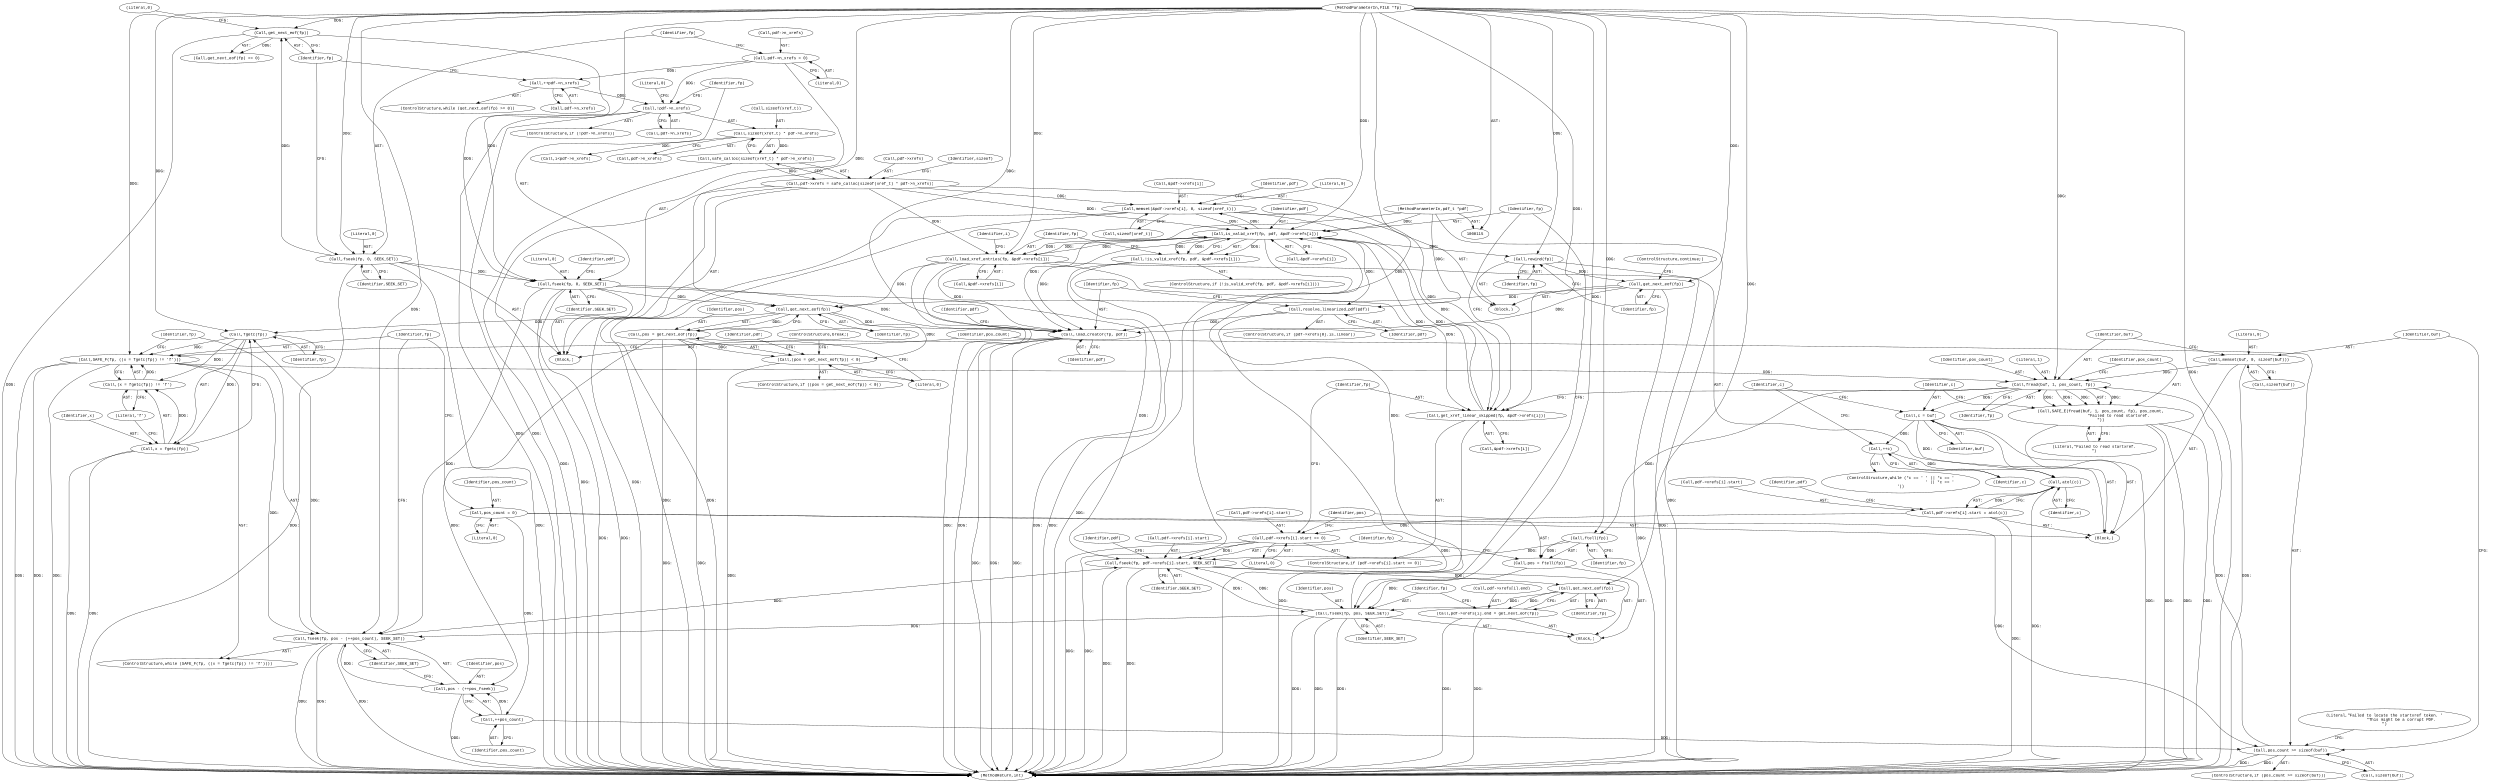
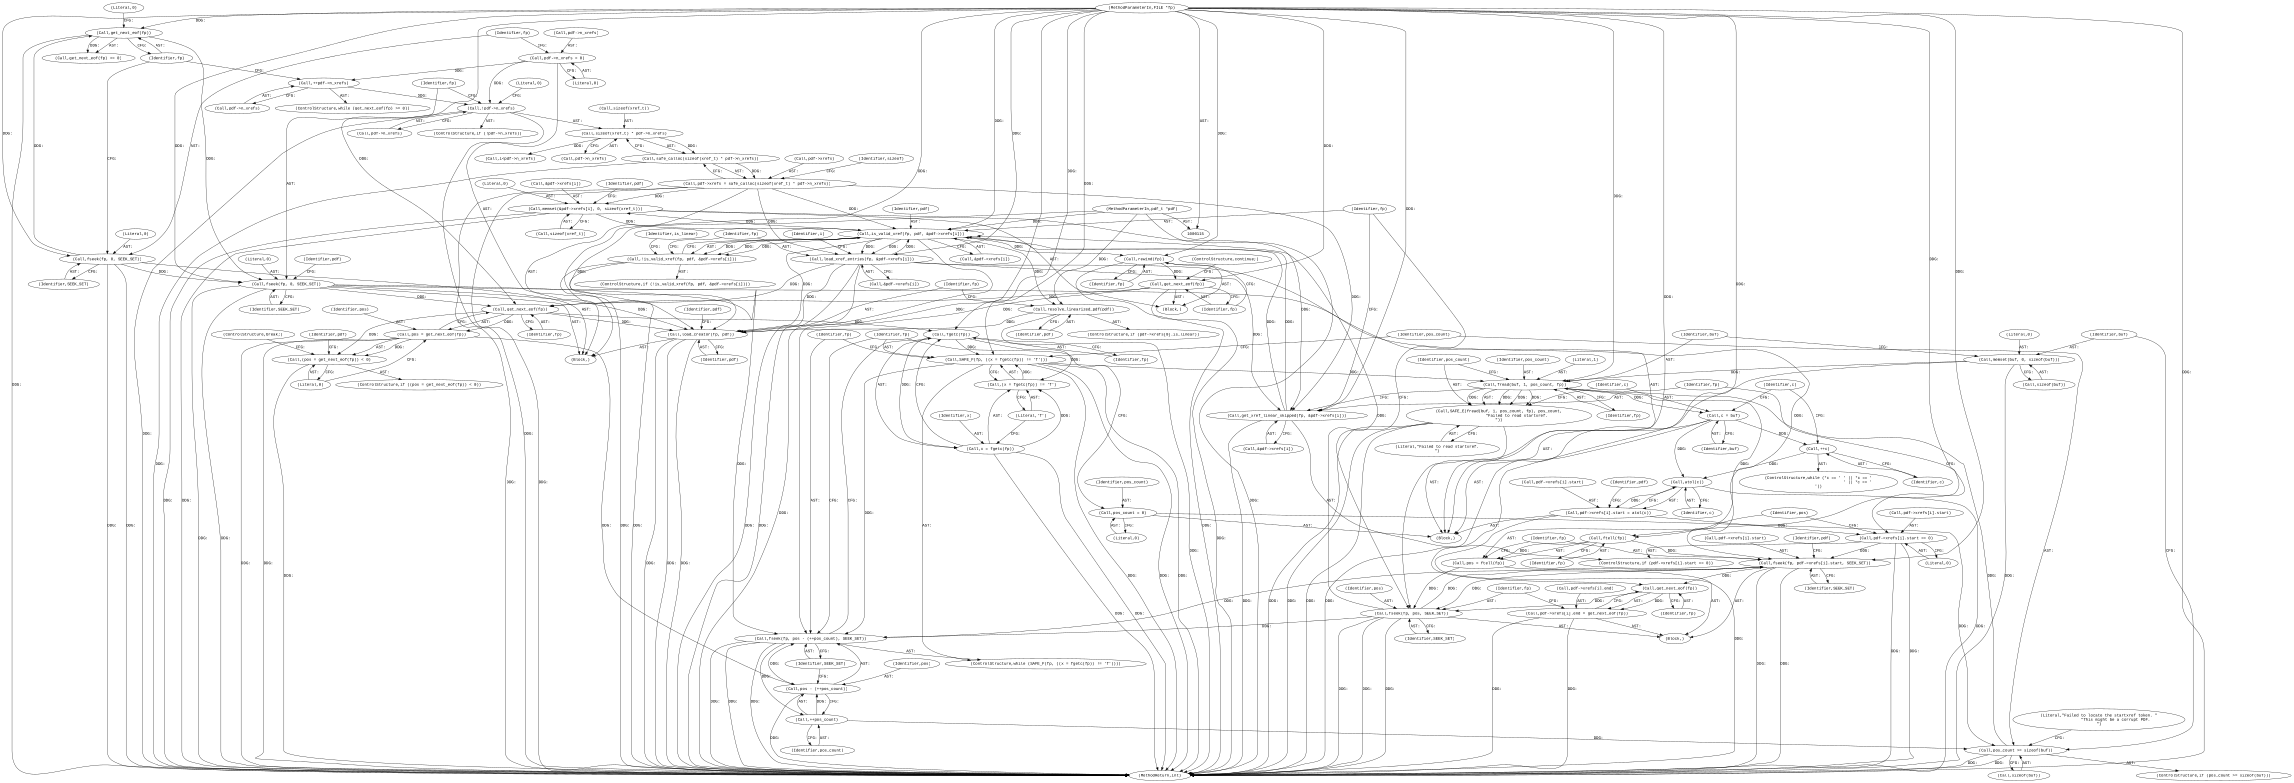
node "(Identifier,is_linear)": added
edge "(Call,fseek(fp, pos - (++pos_count), SEEK_SET))" -> "(Call,fgetc(fp))": label "DDG: " -> "CFG: "
edge "(Call,pos_count = 0)" -> "(Call,++pos_count)": now "(Call,fseek(fp, pos - (++pos_count), SEEK_SET))" -> "(Call,++pos_count)"
node "(Call,pos - (++pos_fseek))": label "(Call,pos - (++pos_fseek))" -> "(Call,pos - (++pos_count))"
